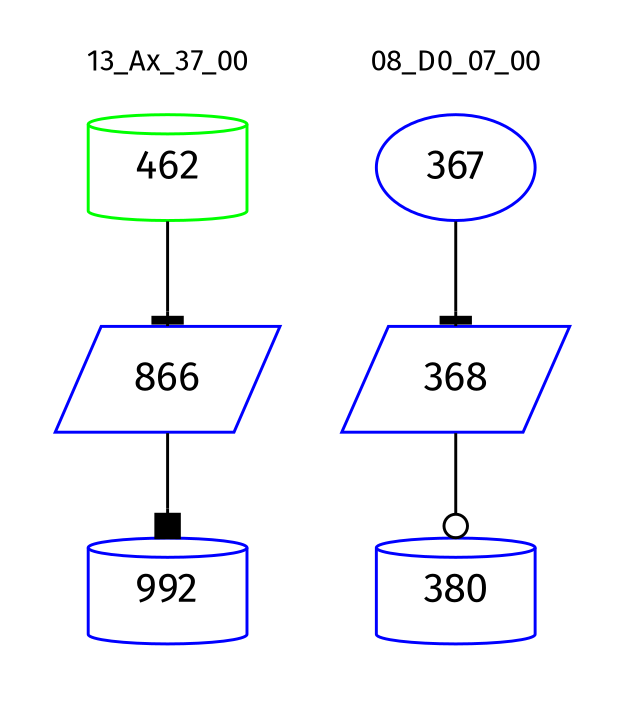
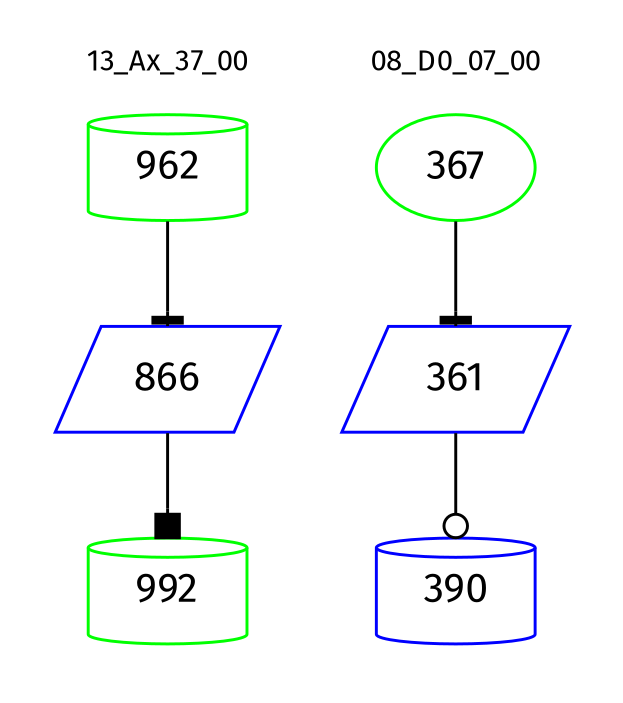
node "462": label "462" -> "962"
node "367": color blue -> green
node "368": label "368" -> "361"
node "992": color blue -> green
node "380": label "380" -> "390"
